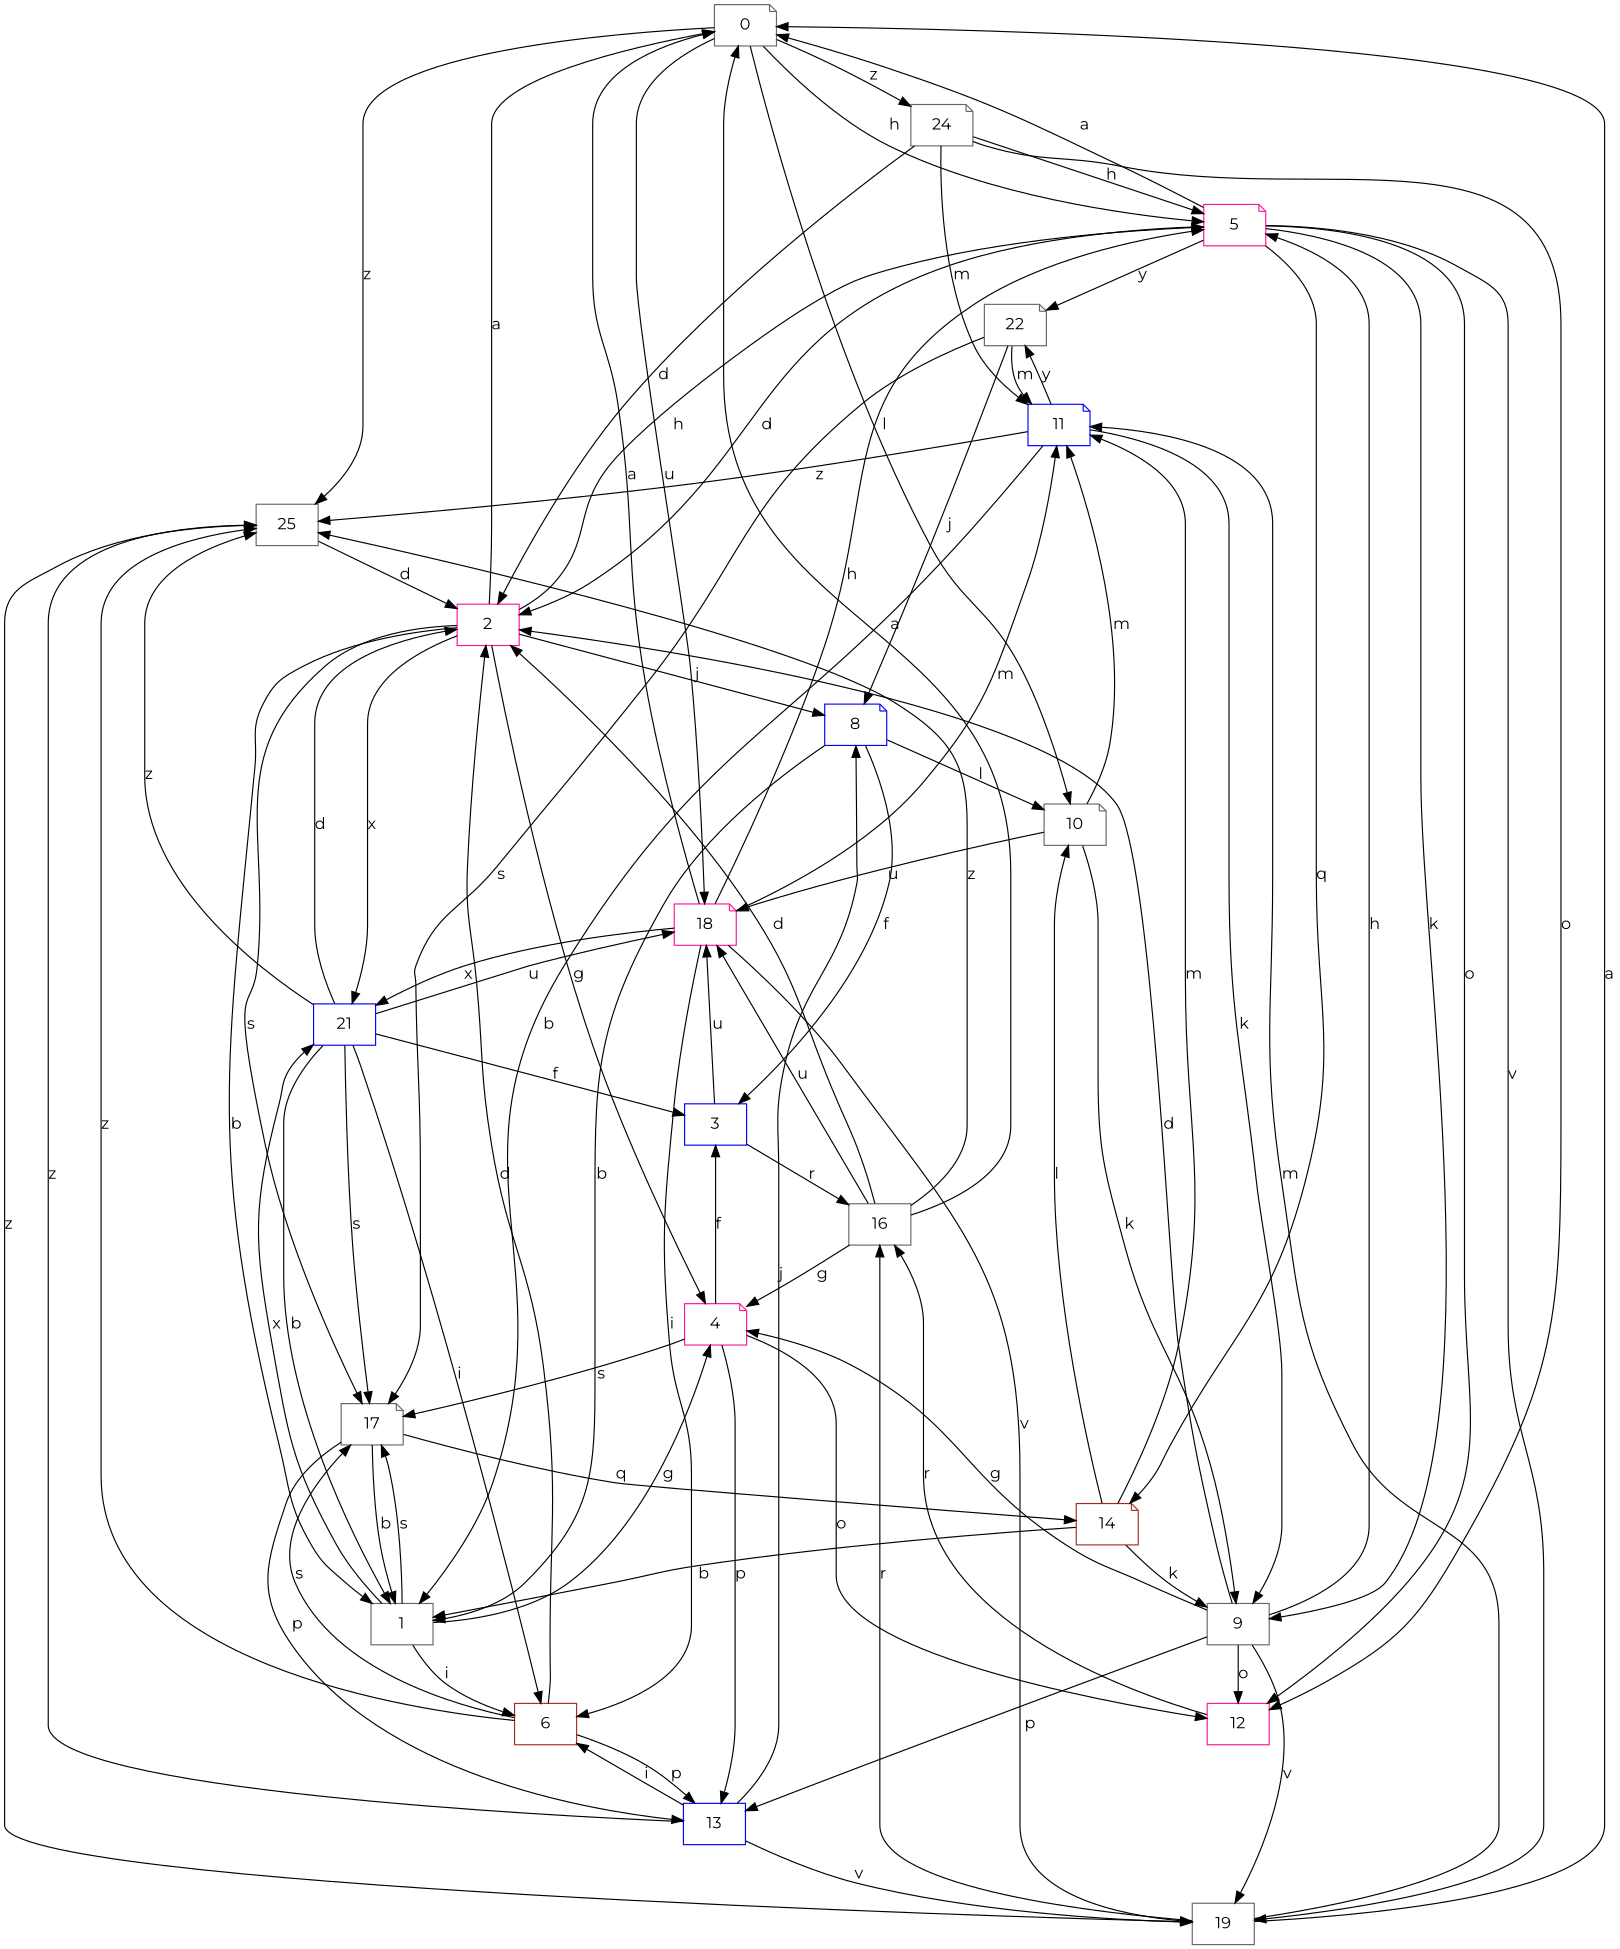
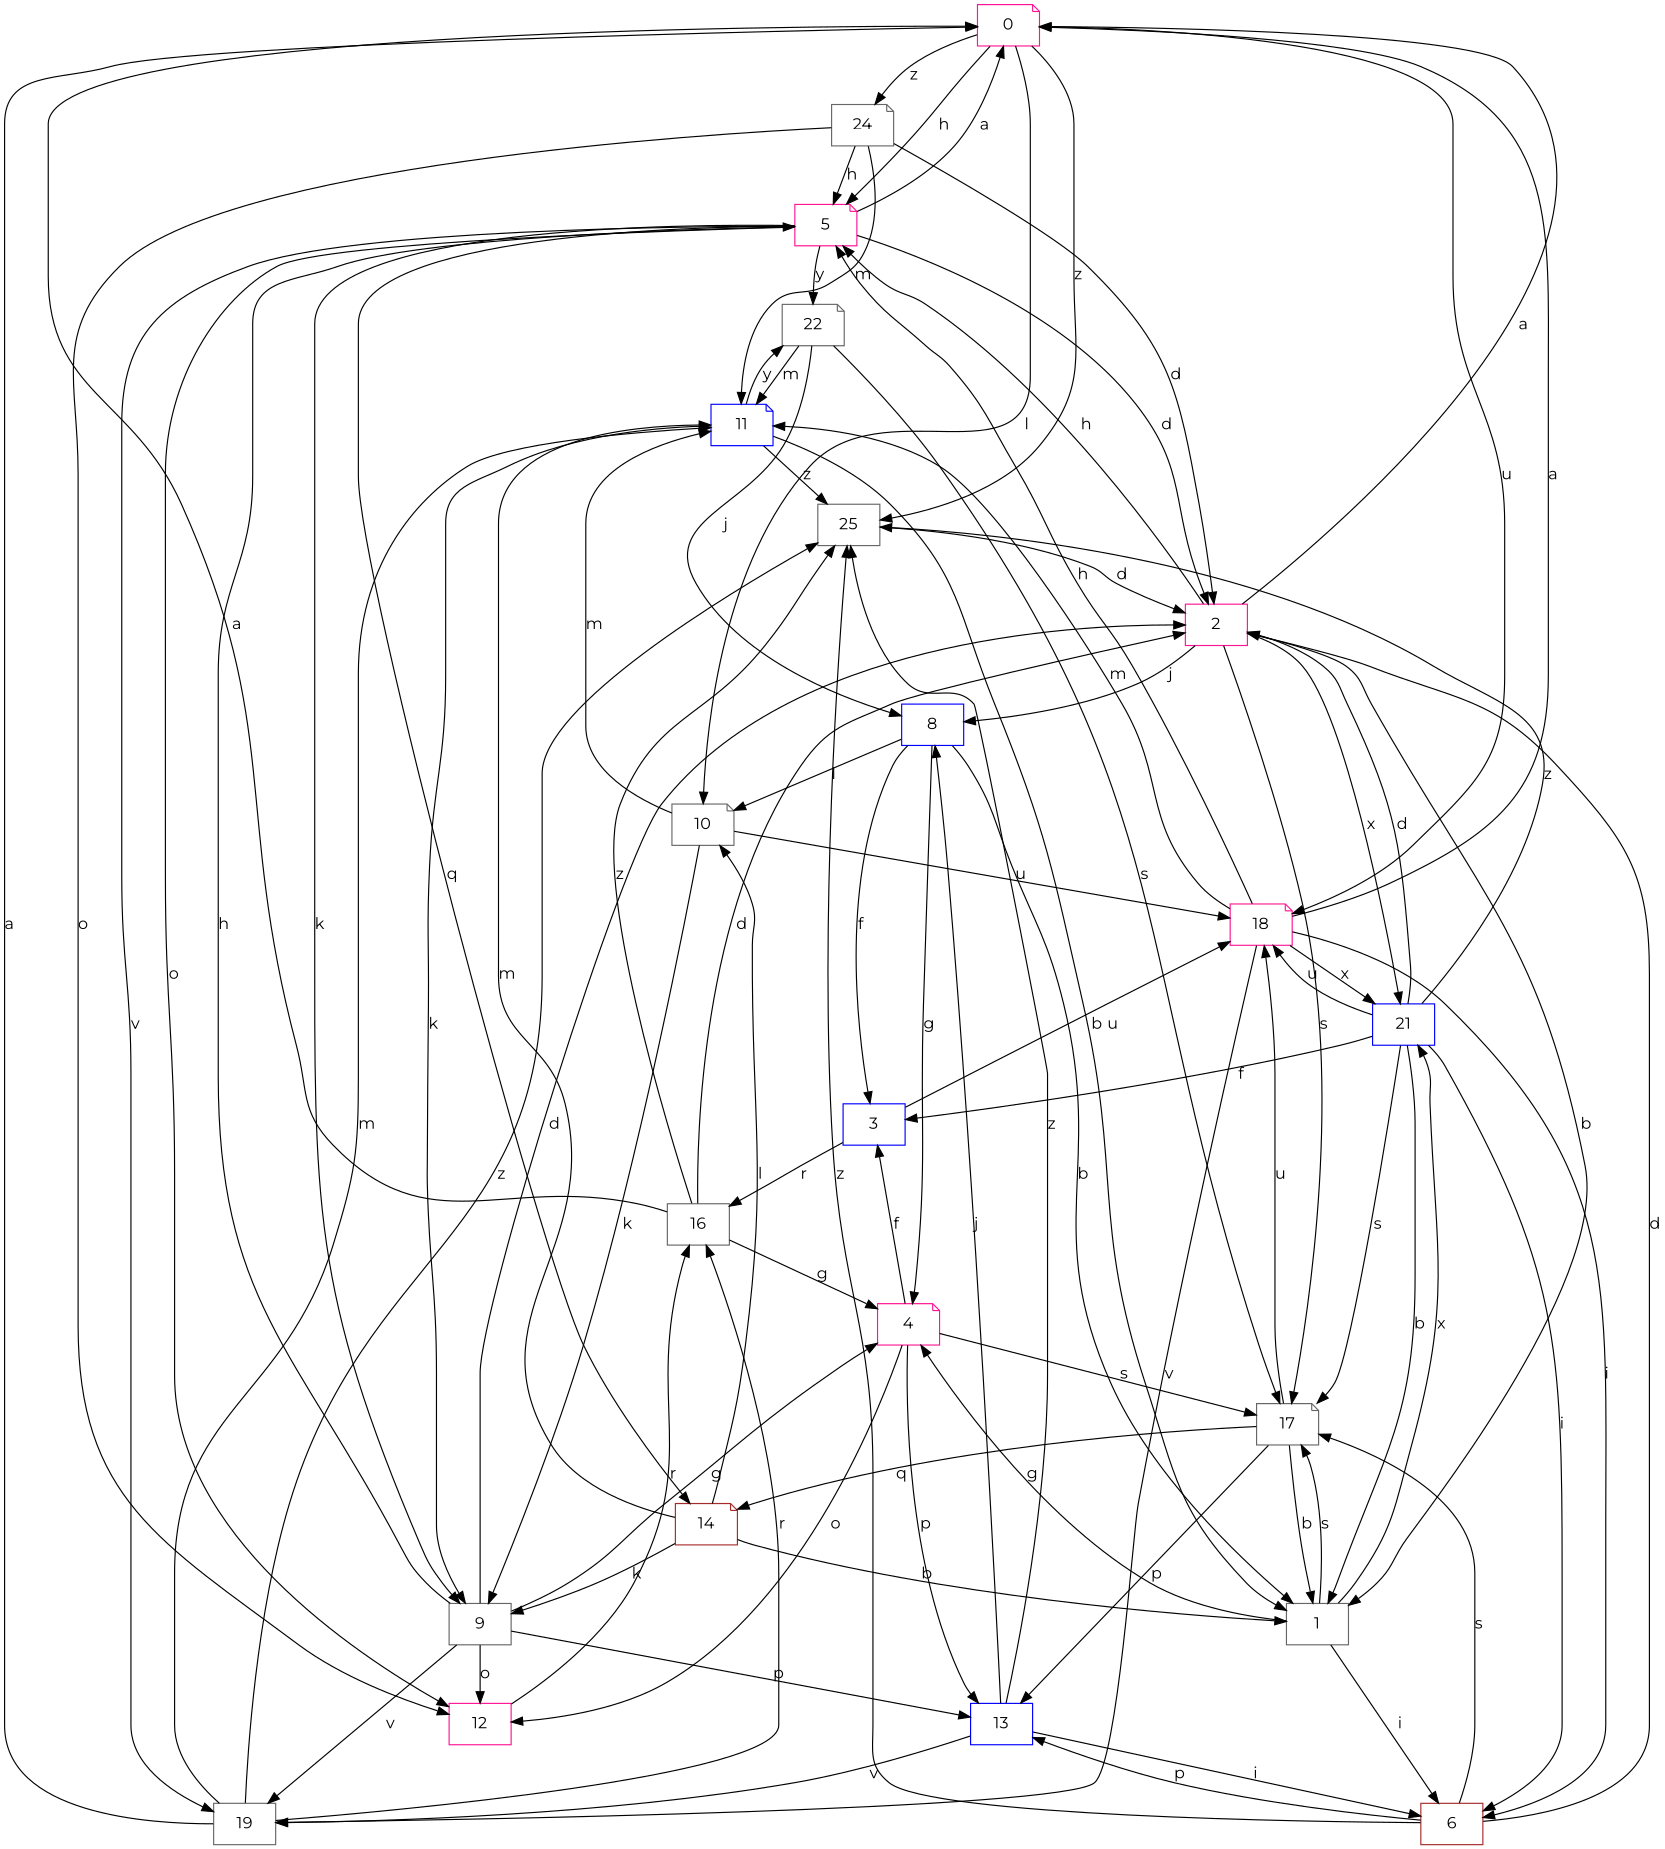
node "0": color gray40 -> deeppink
node "8": shape note -> box
edge "2" -> "4": now "8" -> "4"
edge "16" -> "18": now "17" -> "18"
